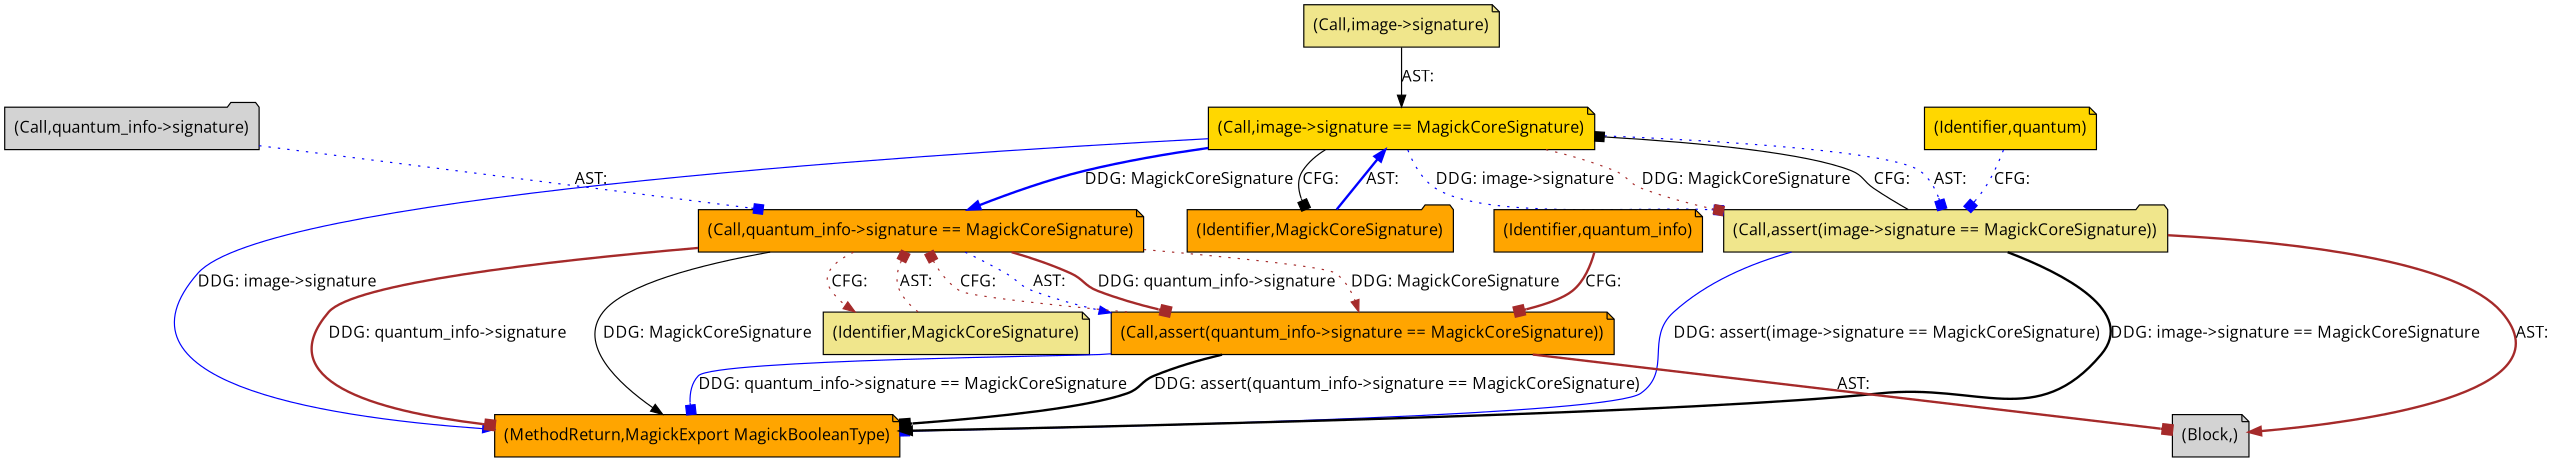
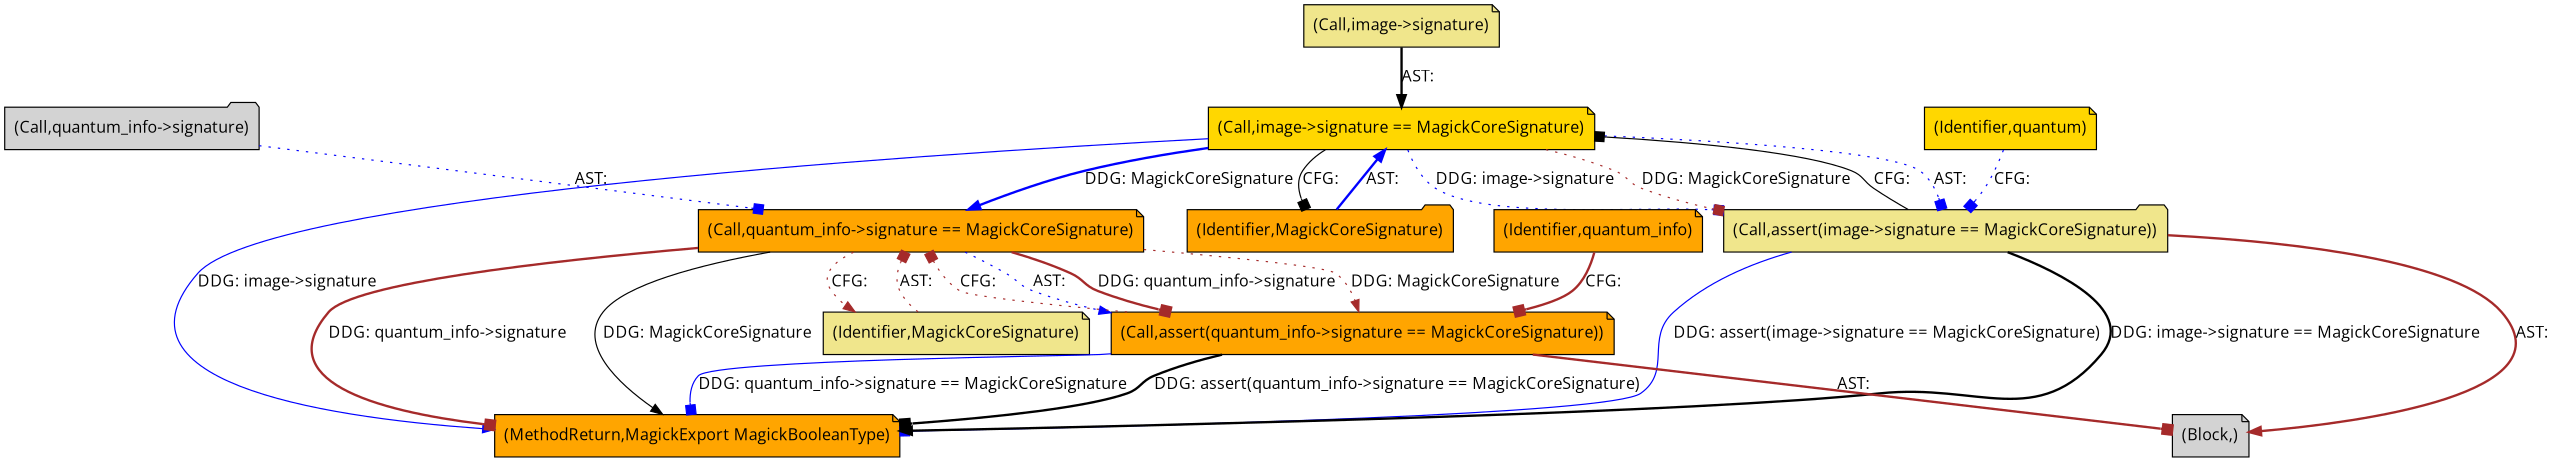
edge "(Call,image->signature)" -> "(Call,image->signature == MagickCoreSignature)": style solid -> bold
